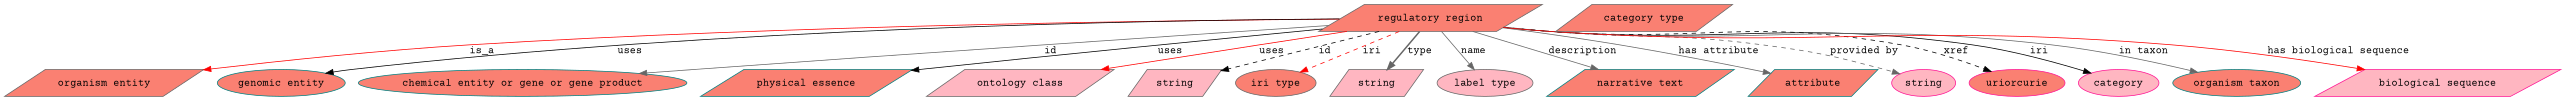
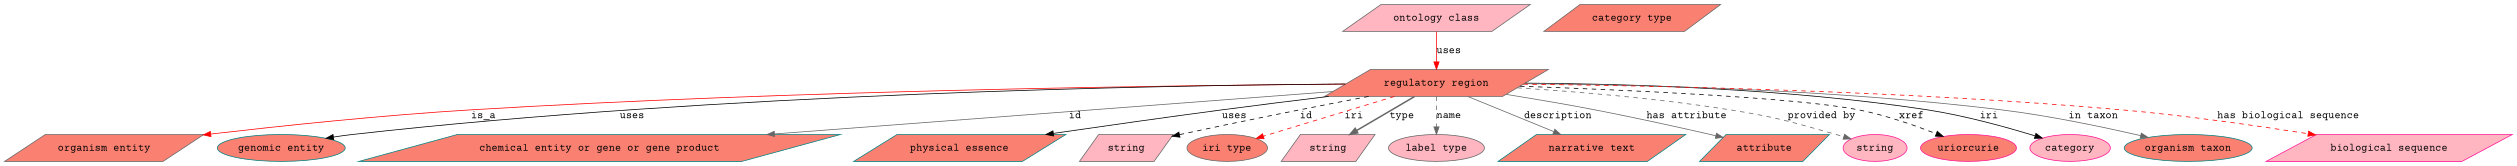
edge "regulatory region" -> "biological sequence": style solid -> dashed
edge "regulatory region" -> "label type": style solid -> dashed
edge "regulatory region" -> "ontology class": reversed
node "chemical entity or gene or gene product": shape ellipse -> parallelogram
